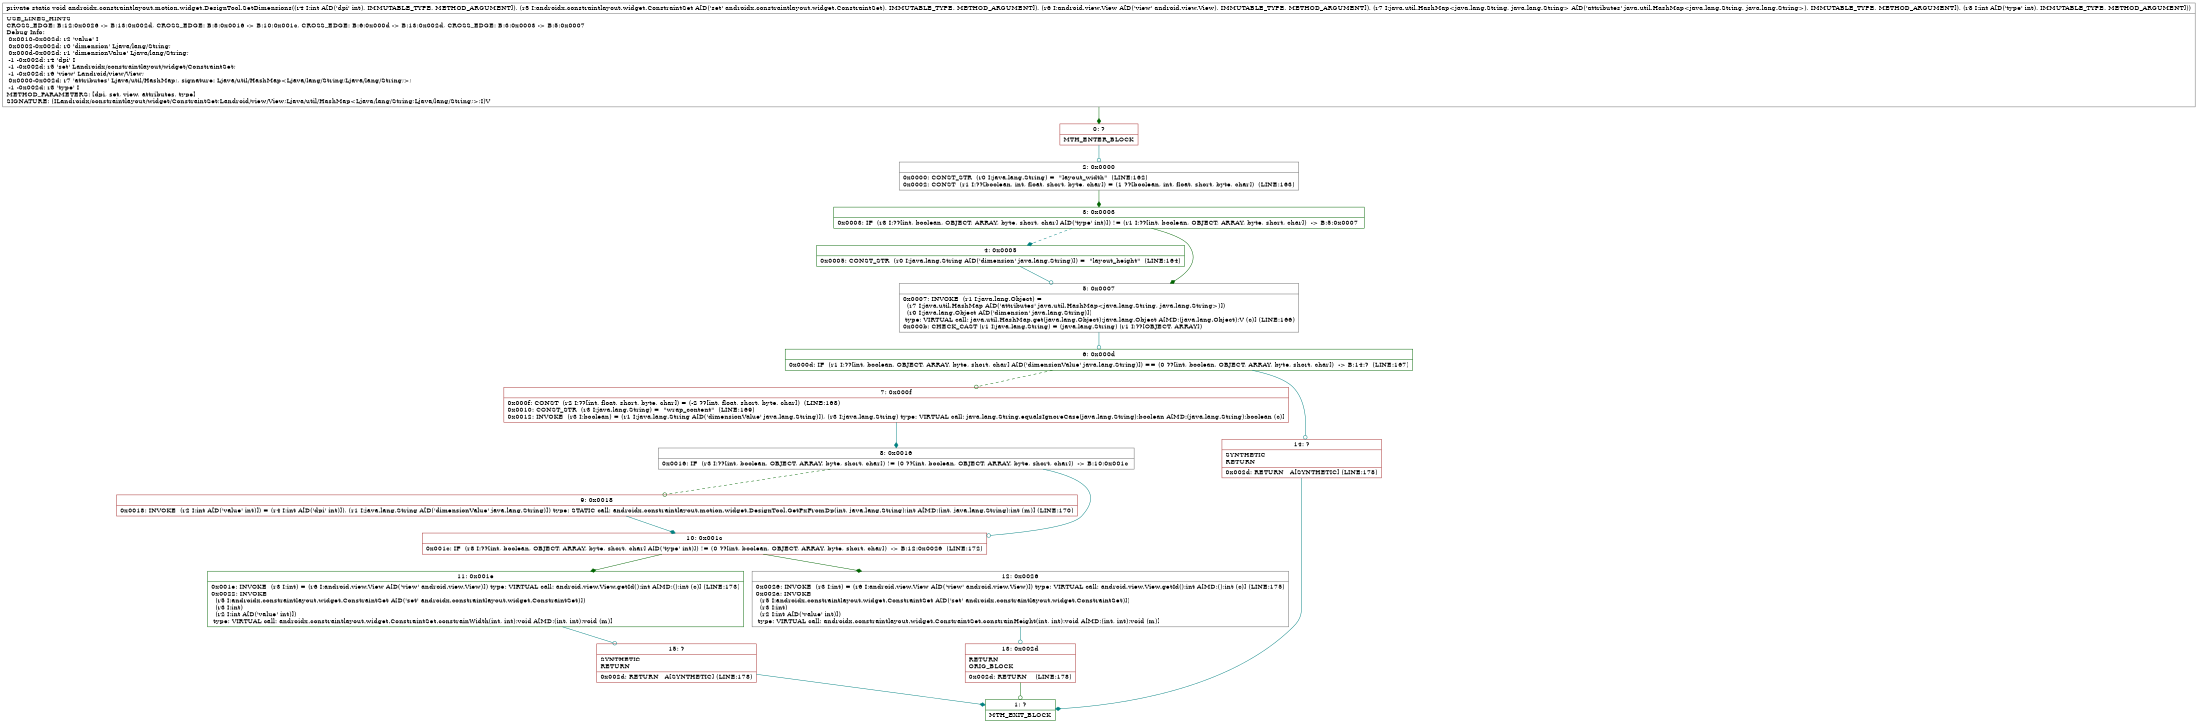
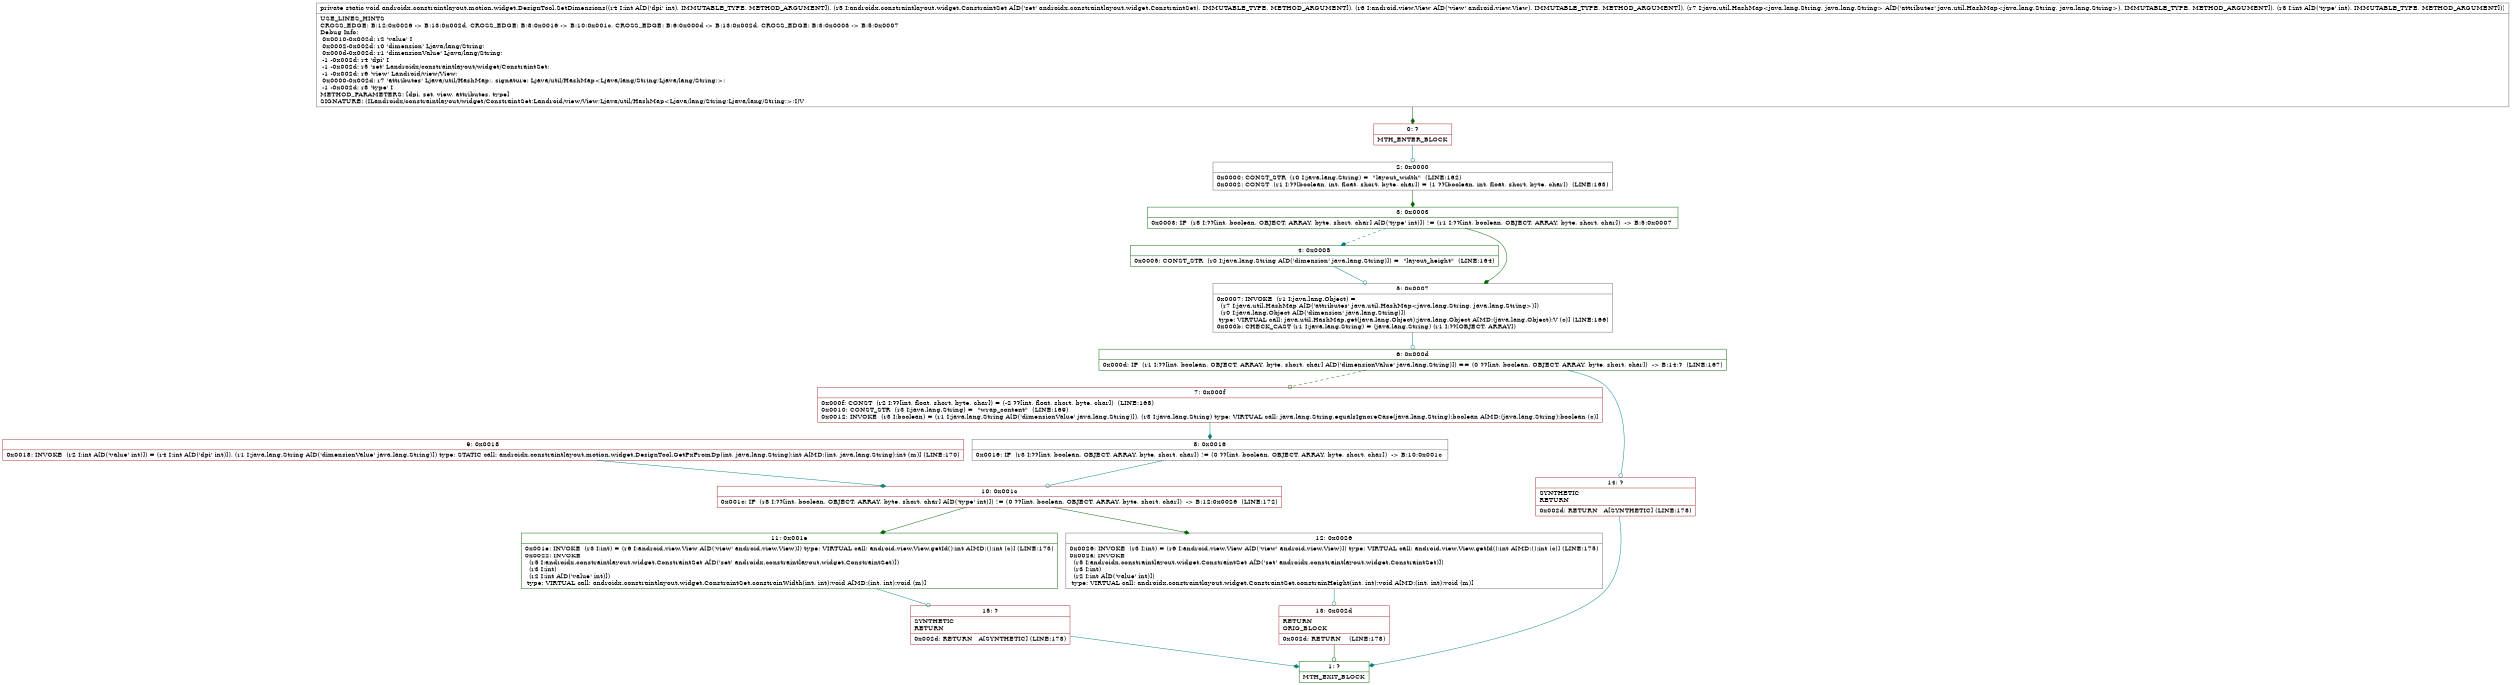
edge "8: 0x0016" -> "9: 0x0018": removed
